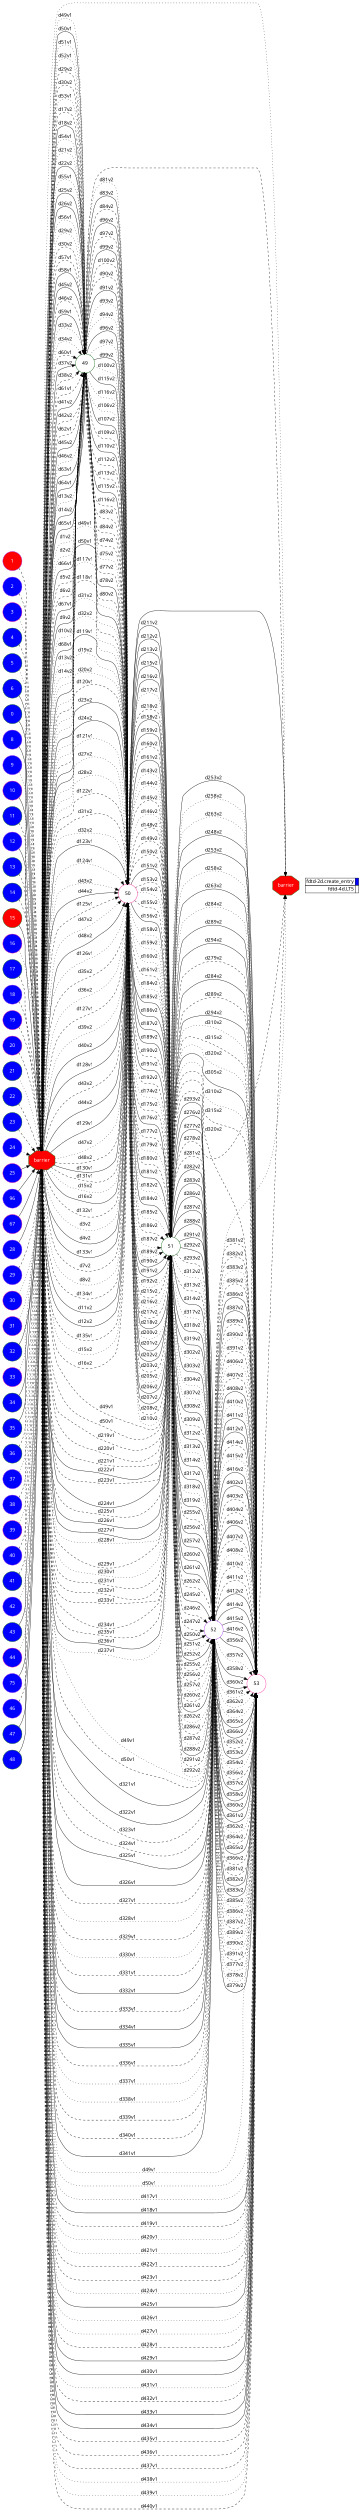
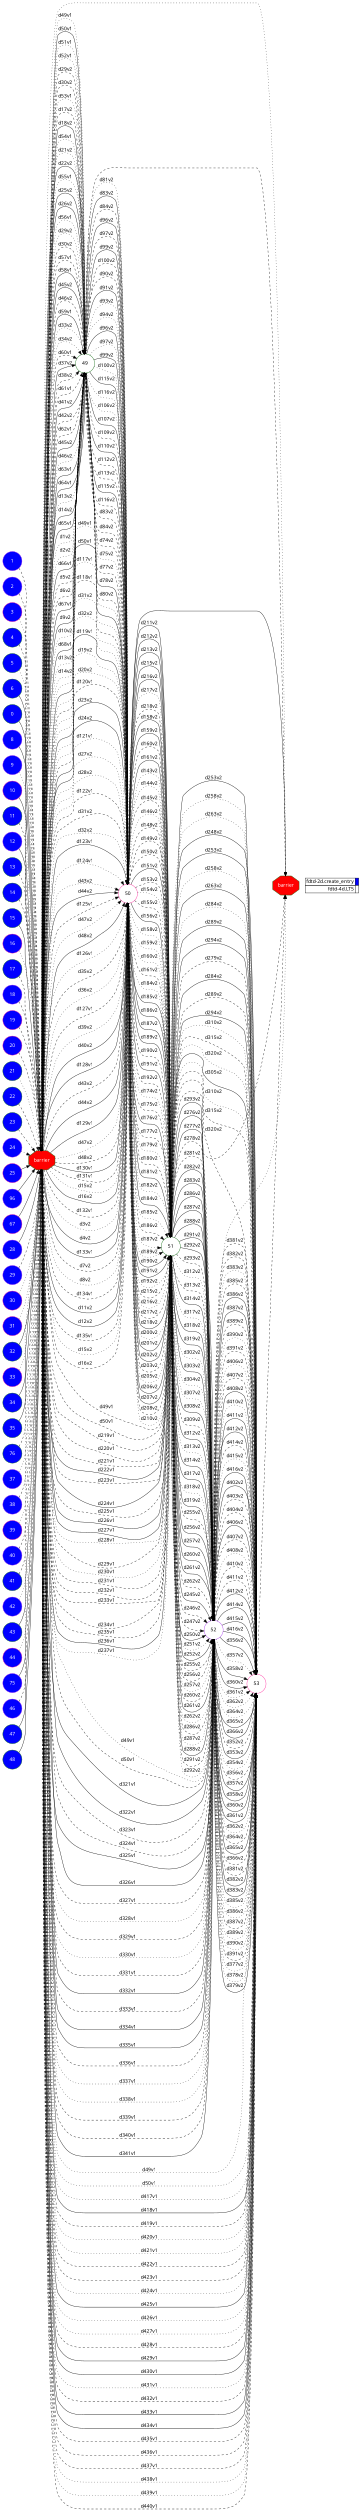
node "1": fillcolor #ff0000 -> #0000ff
node "15": fillcolor #ff0000 -> #0000ff
node "36": label "36" -> "76"
